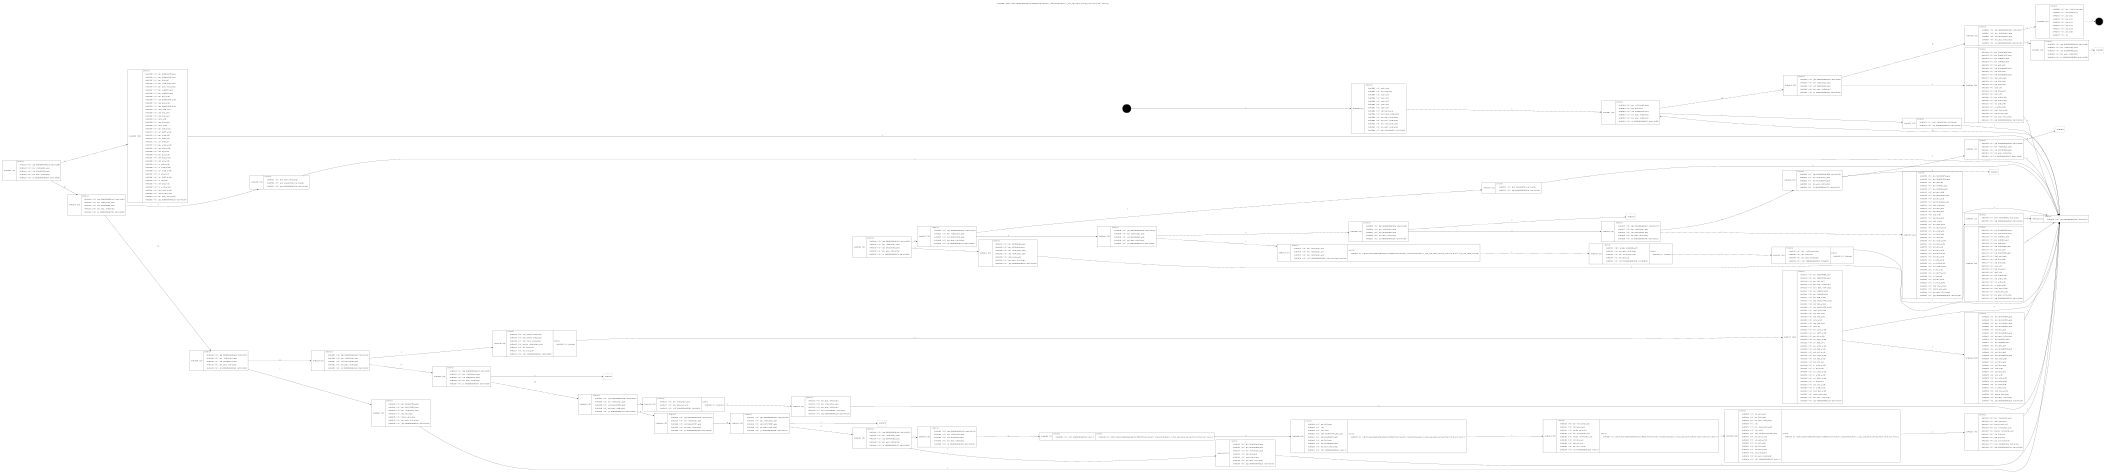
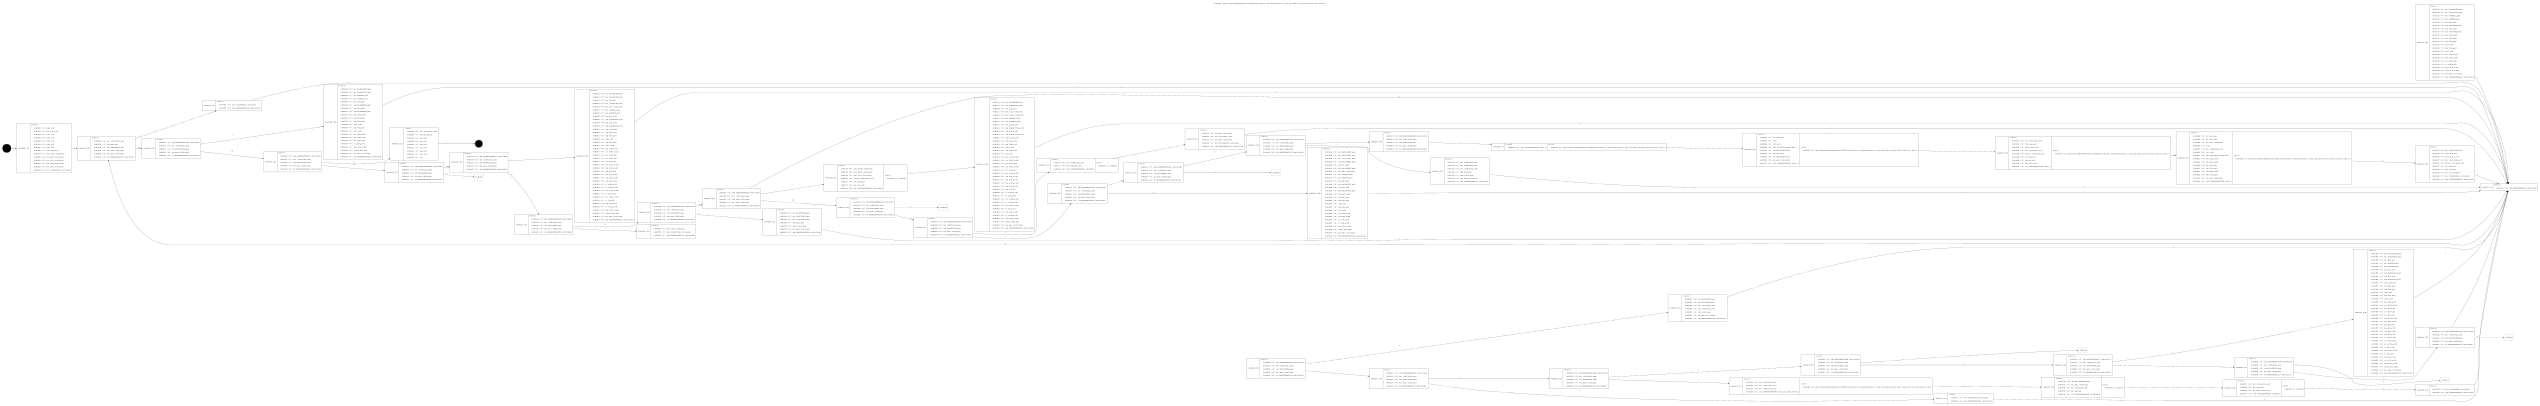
edge "0x401f82 [19]" -> "0x40212e [5]": now "0x401a5f [25]" -> "0x40212e [5]"
edge "0x4019fb [25]" -> "0x401a14 [25]": added, label "14"
edge "0x401ccf [163]" -> "0x401ea6 [109]": now "0x401aaa [25]" -> "0x401ea6 [109]"
